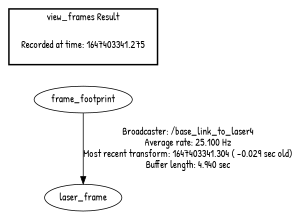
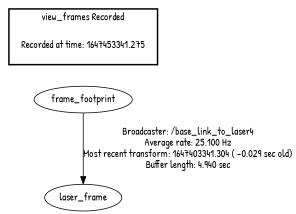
cluster "view_frames Result": label "view_frames Result" -> "view_frames Recorded"
node "Recorded at time: 1647403341.275": label "Recorded at time: 1647403341.275" -> "Recorded at time: 1647453341.275"
